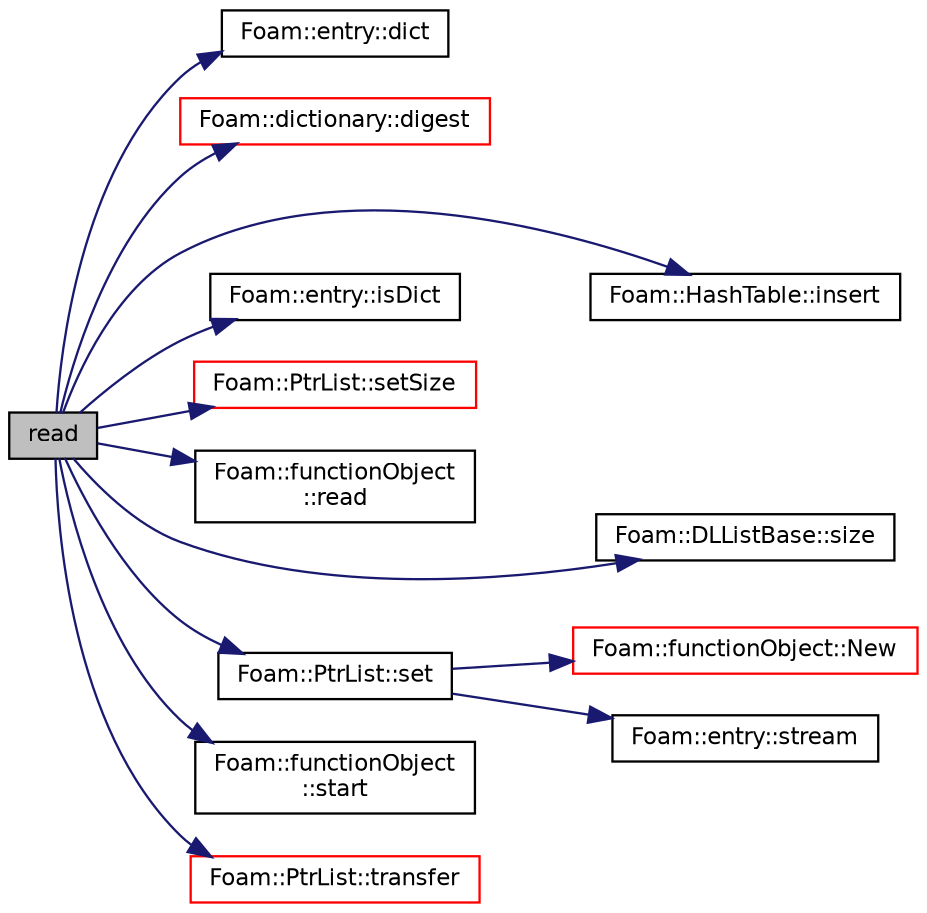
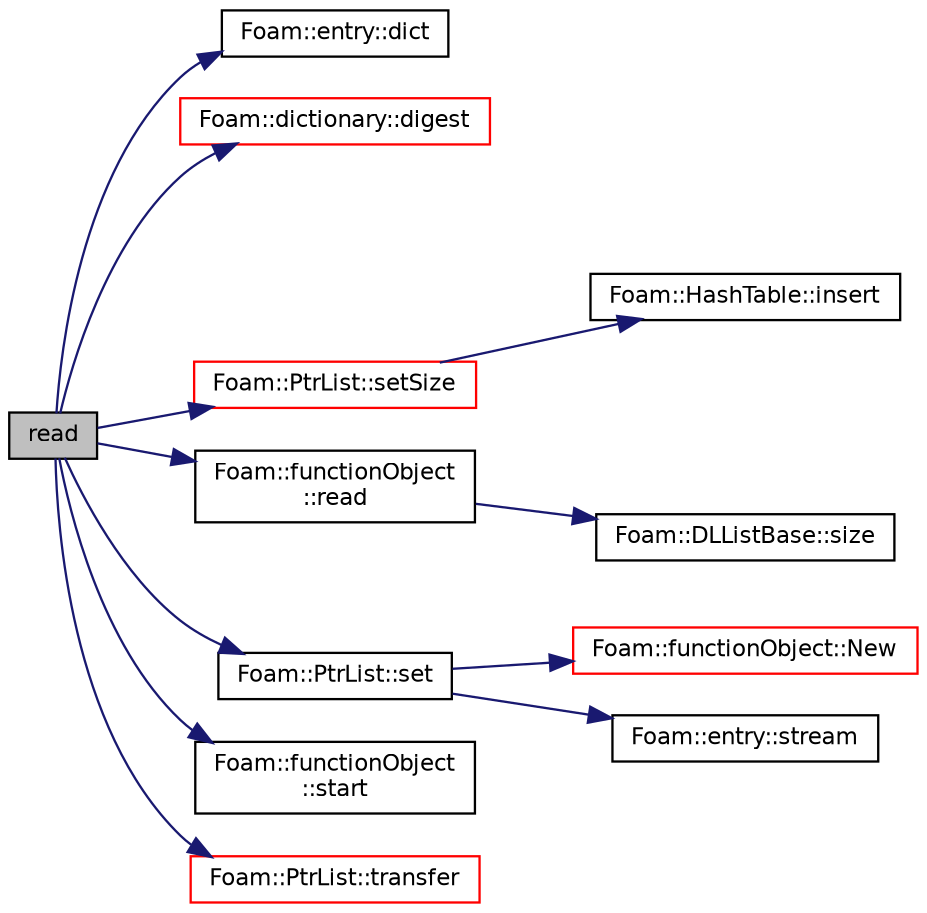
edge "read" -> "Foam::HashTable::insert": now "Foam::PtrList::setSize" -> "Foam::HashTable::insert"
node "Foam::entry::isDict": removed
edge "read" -> "Foam::DLListBase::size": now "Foam::functionObject ::read" -> "Foam::DLListBase::size"
